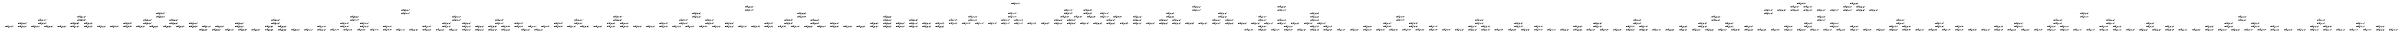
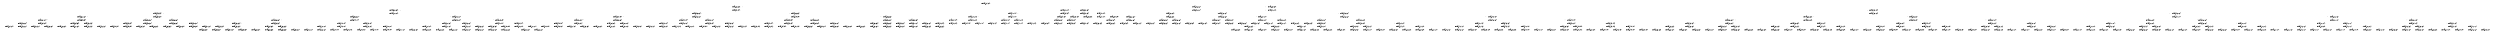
node "Node{data=[1513, 1513]}": added
